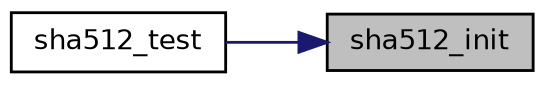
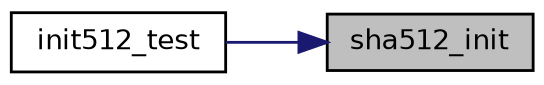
node "sha512_test": label "sha512_test" -> "init512_test"
